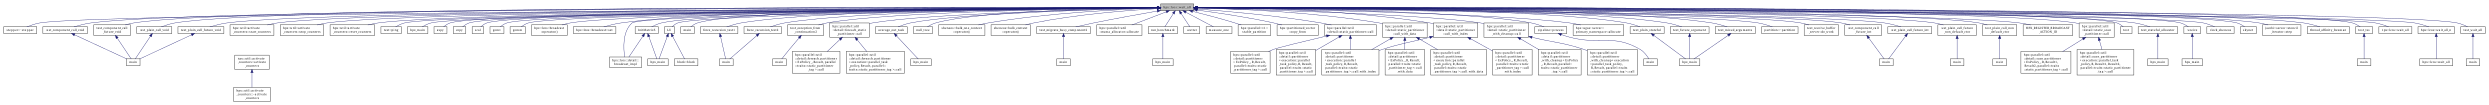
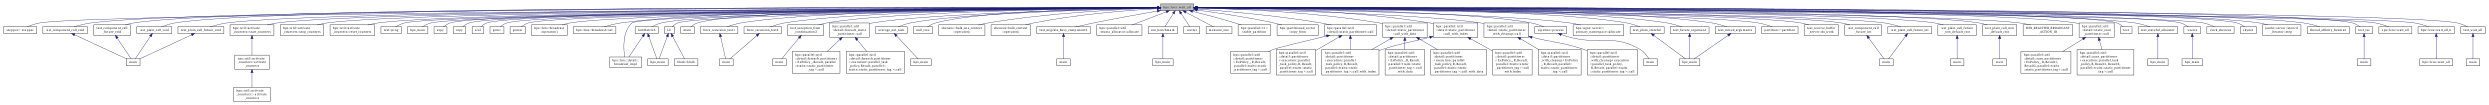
edge "hpx::util::activate _counters::activate _counters" -> "hpx::util::activate _counters::start_counters": added
